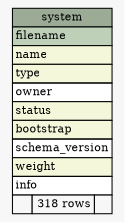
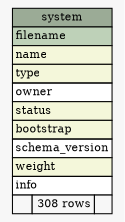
node "system": text "318 rows" -> "308 rows"
